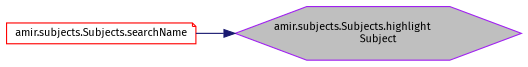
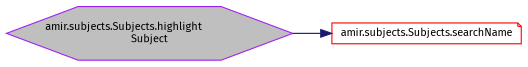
edge "amir.subjects.Subjects.searchName" -> "amir.subjects.Subjects.highlight Subject": reversed
